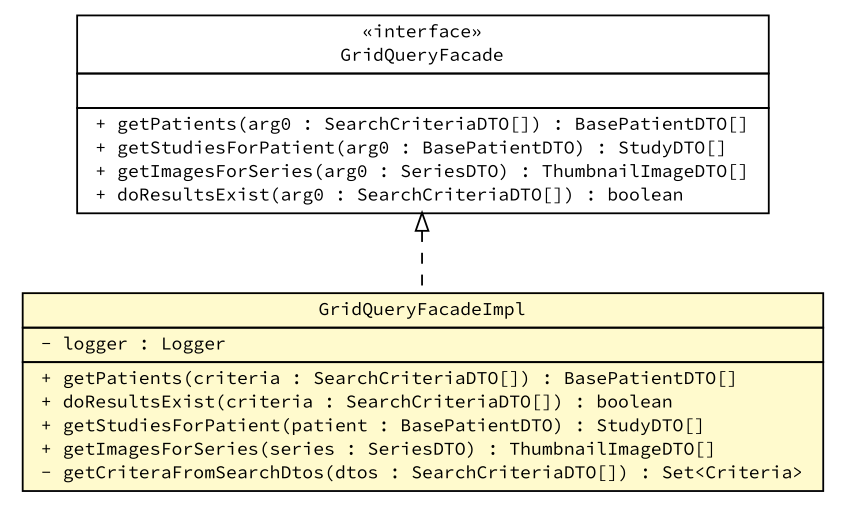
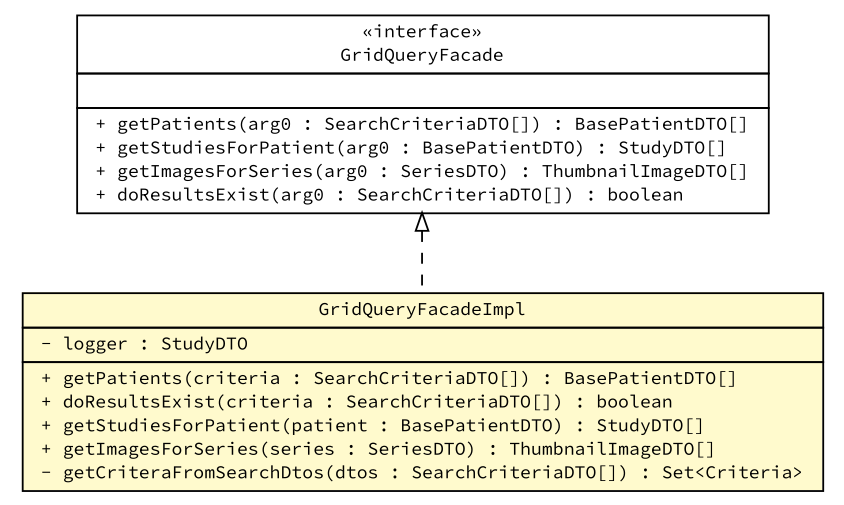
node "GridQueryFacadeImpl": text "- logger : Logger" -> "- logger : StudyDTO"
